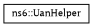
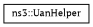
node "ns6::UanHelper": label "ns6::UanHelper" -> "ns3::UanHelper"
